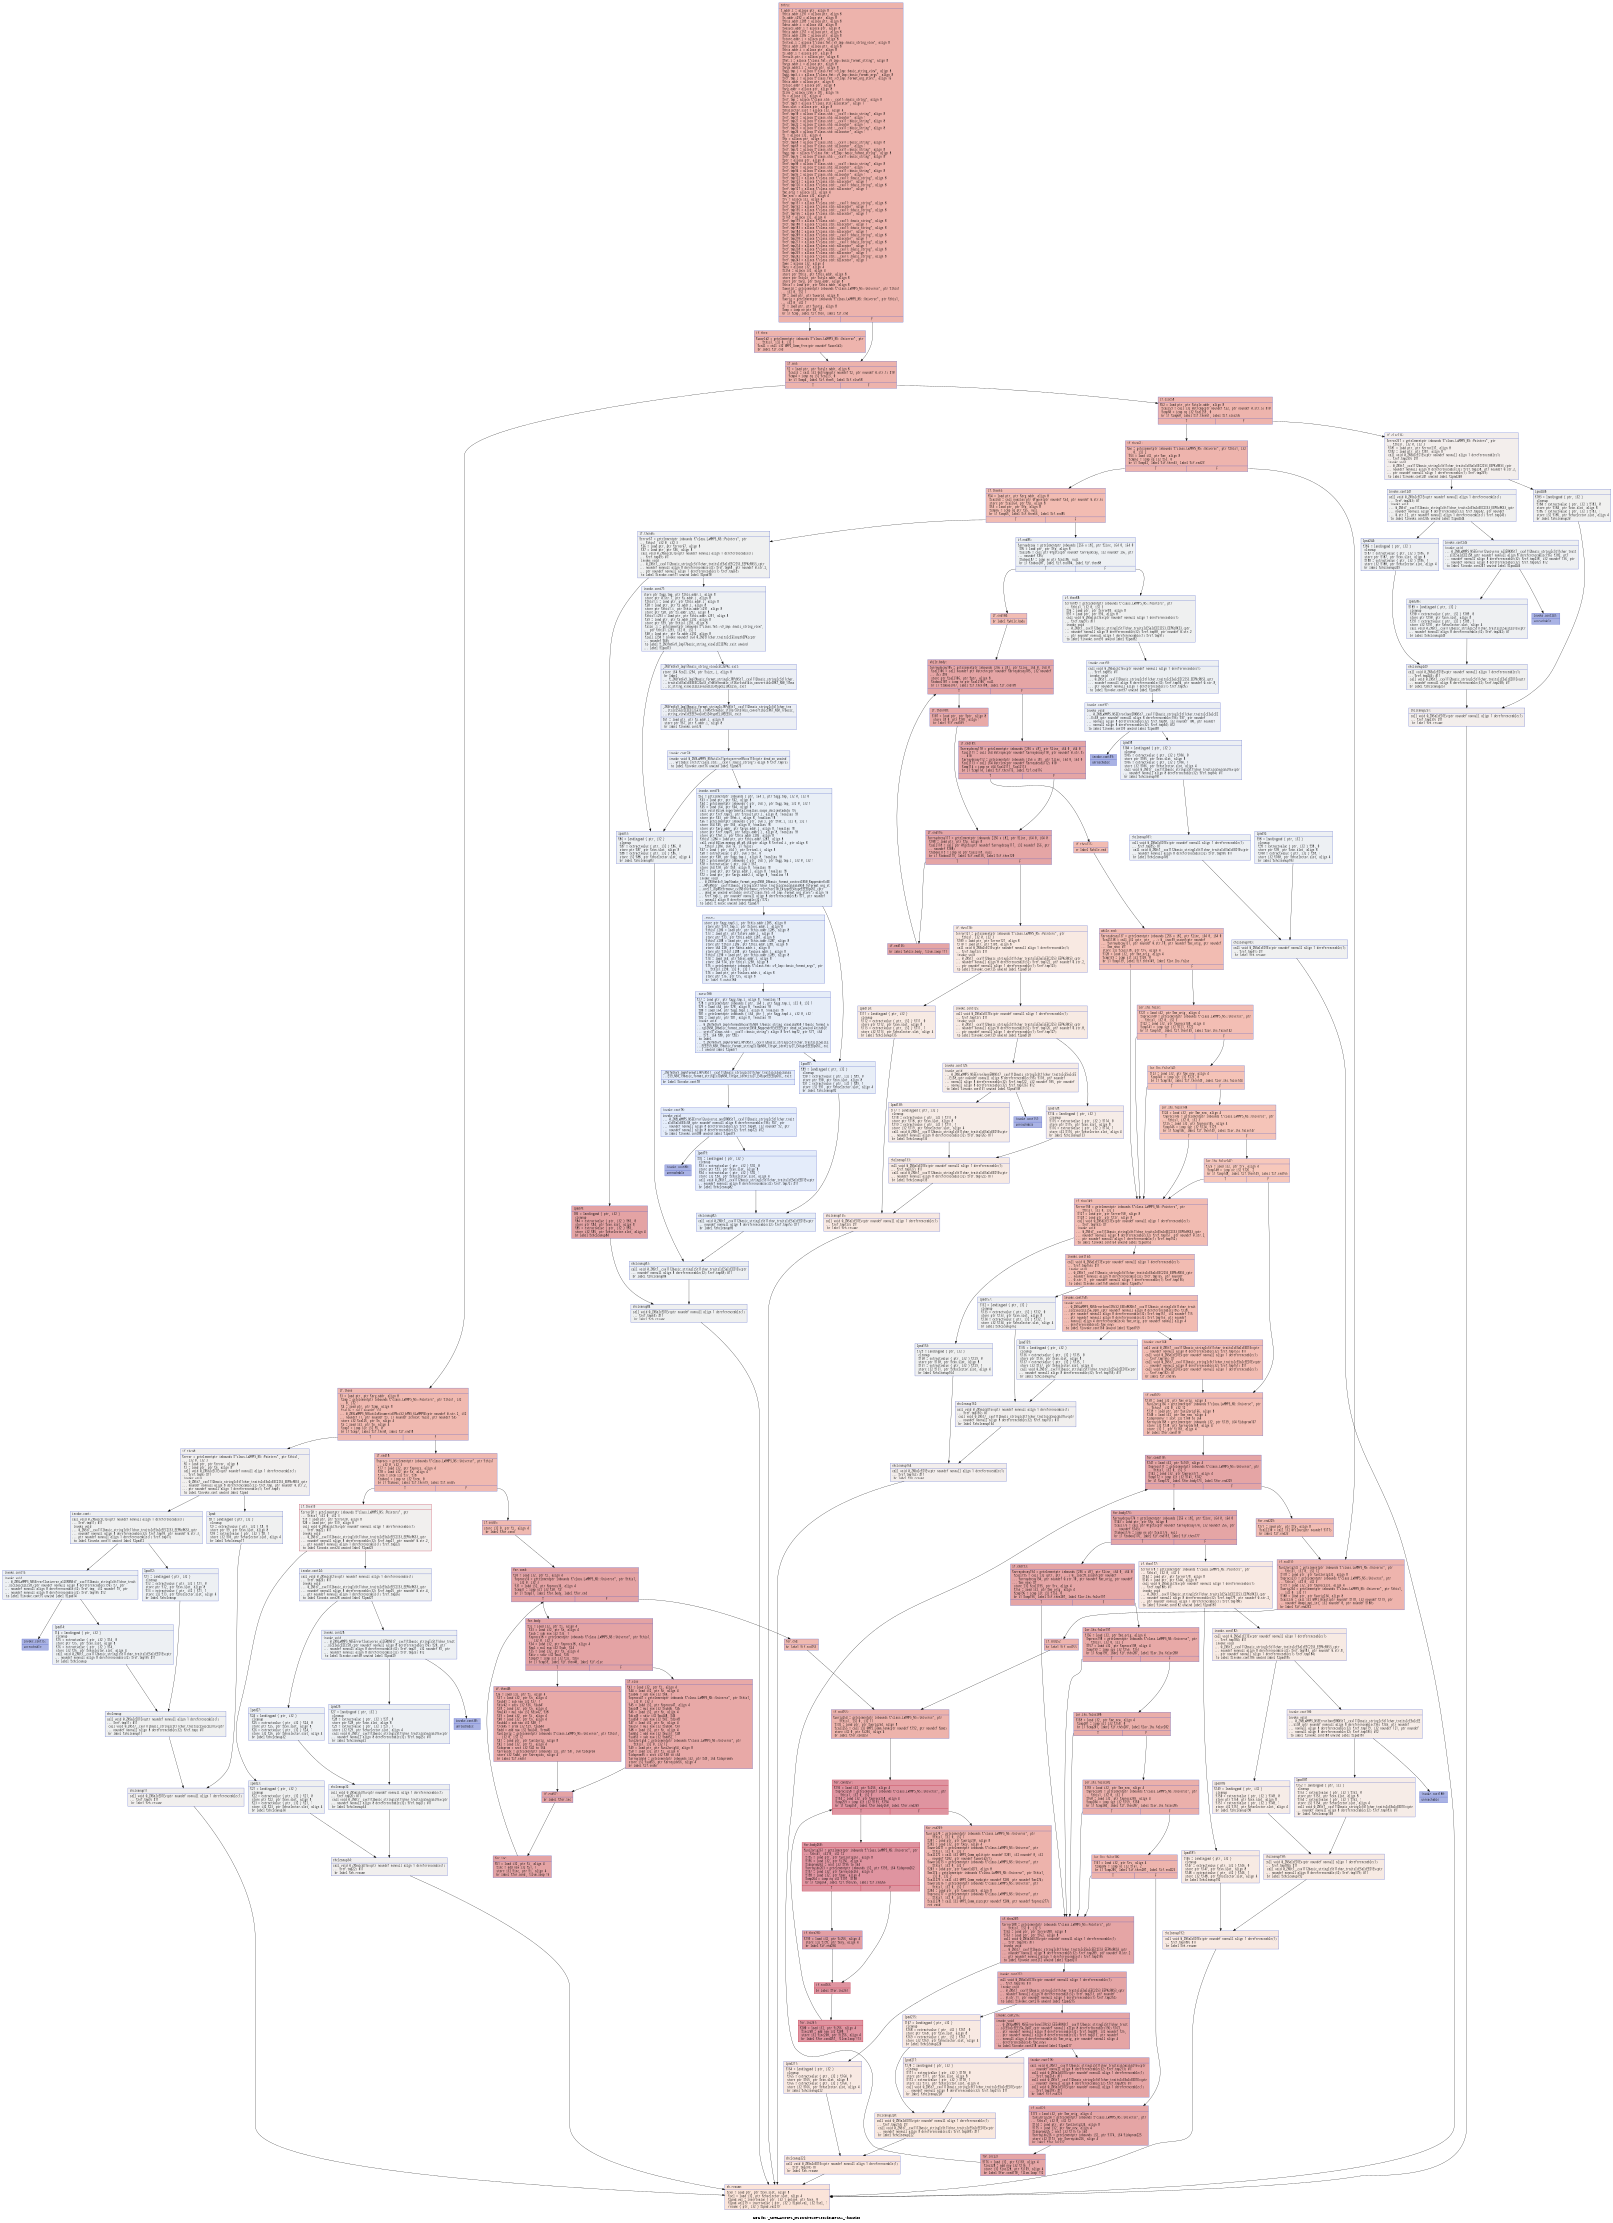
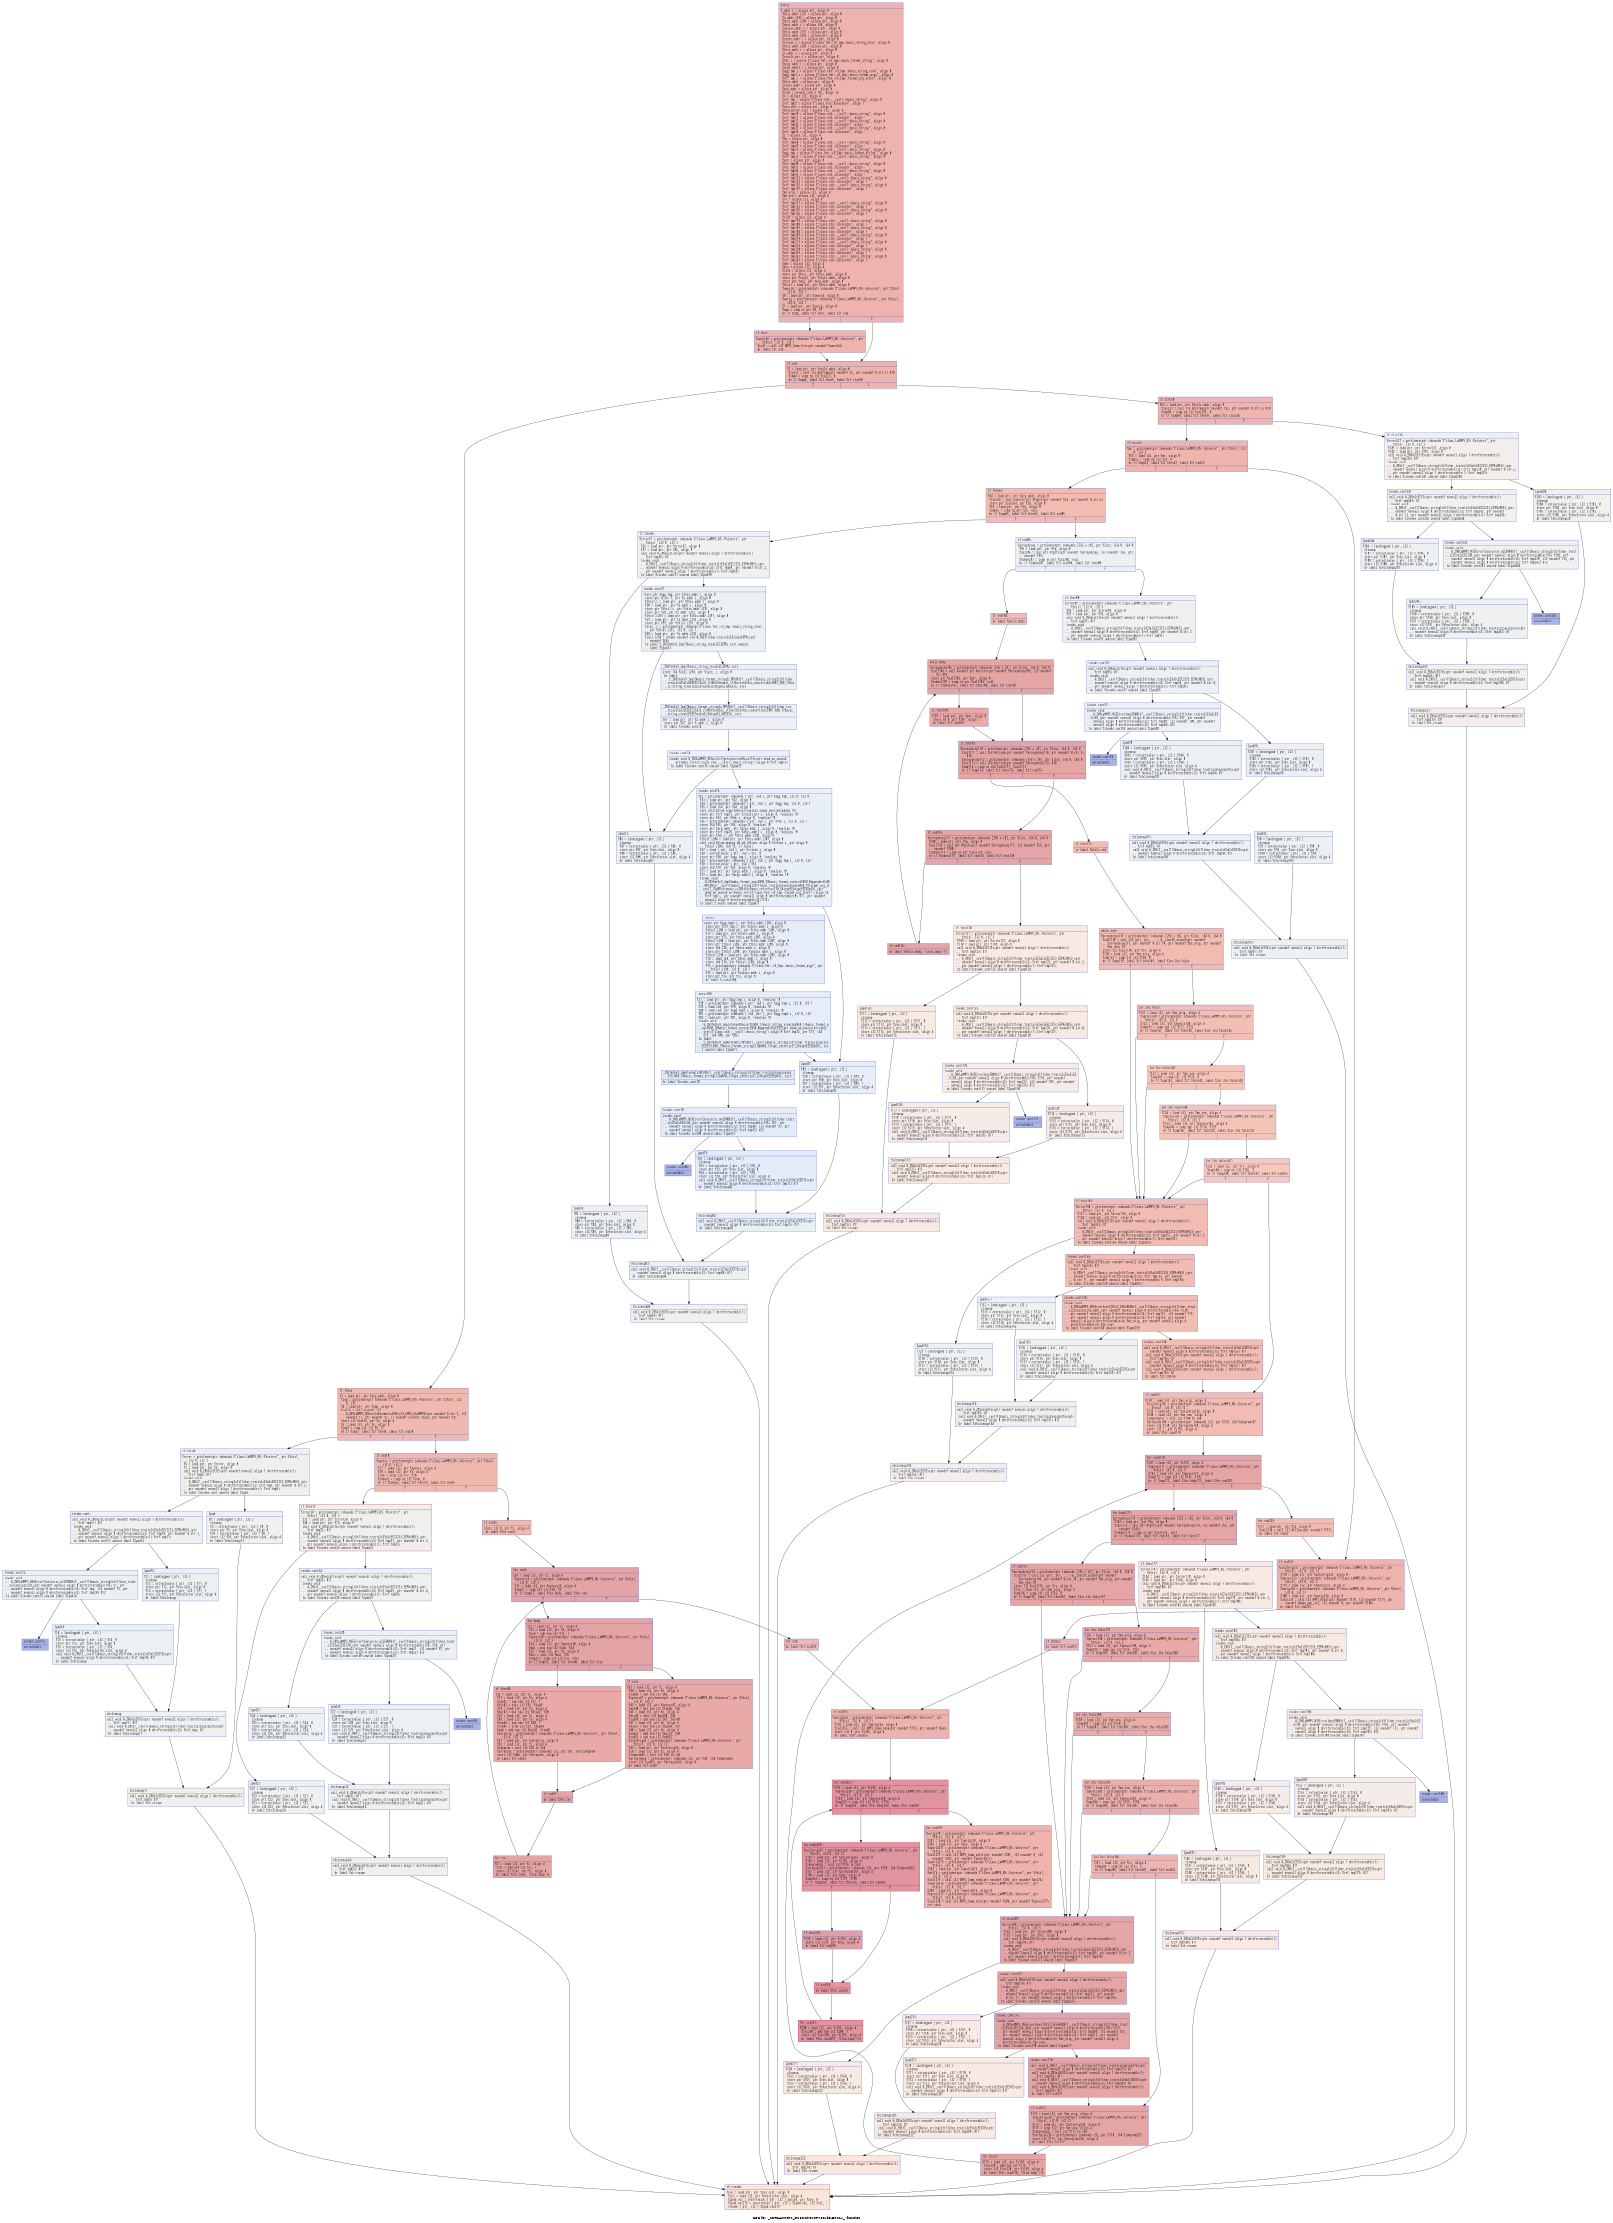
node "lpad96:": added
edge "if.then108:" -> "if.end116:": now "if.then108:" -> "if.end109:"
node "lpad70:": fillcolor #c32e3170 -> #d6dce470
